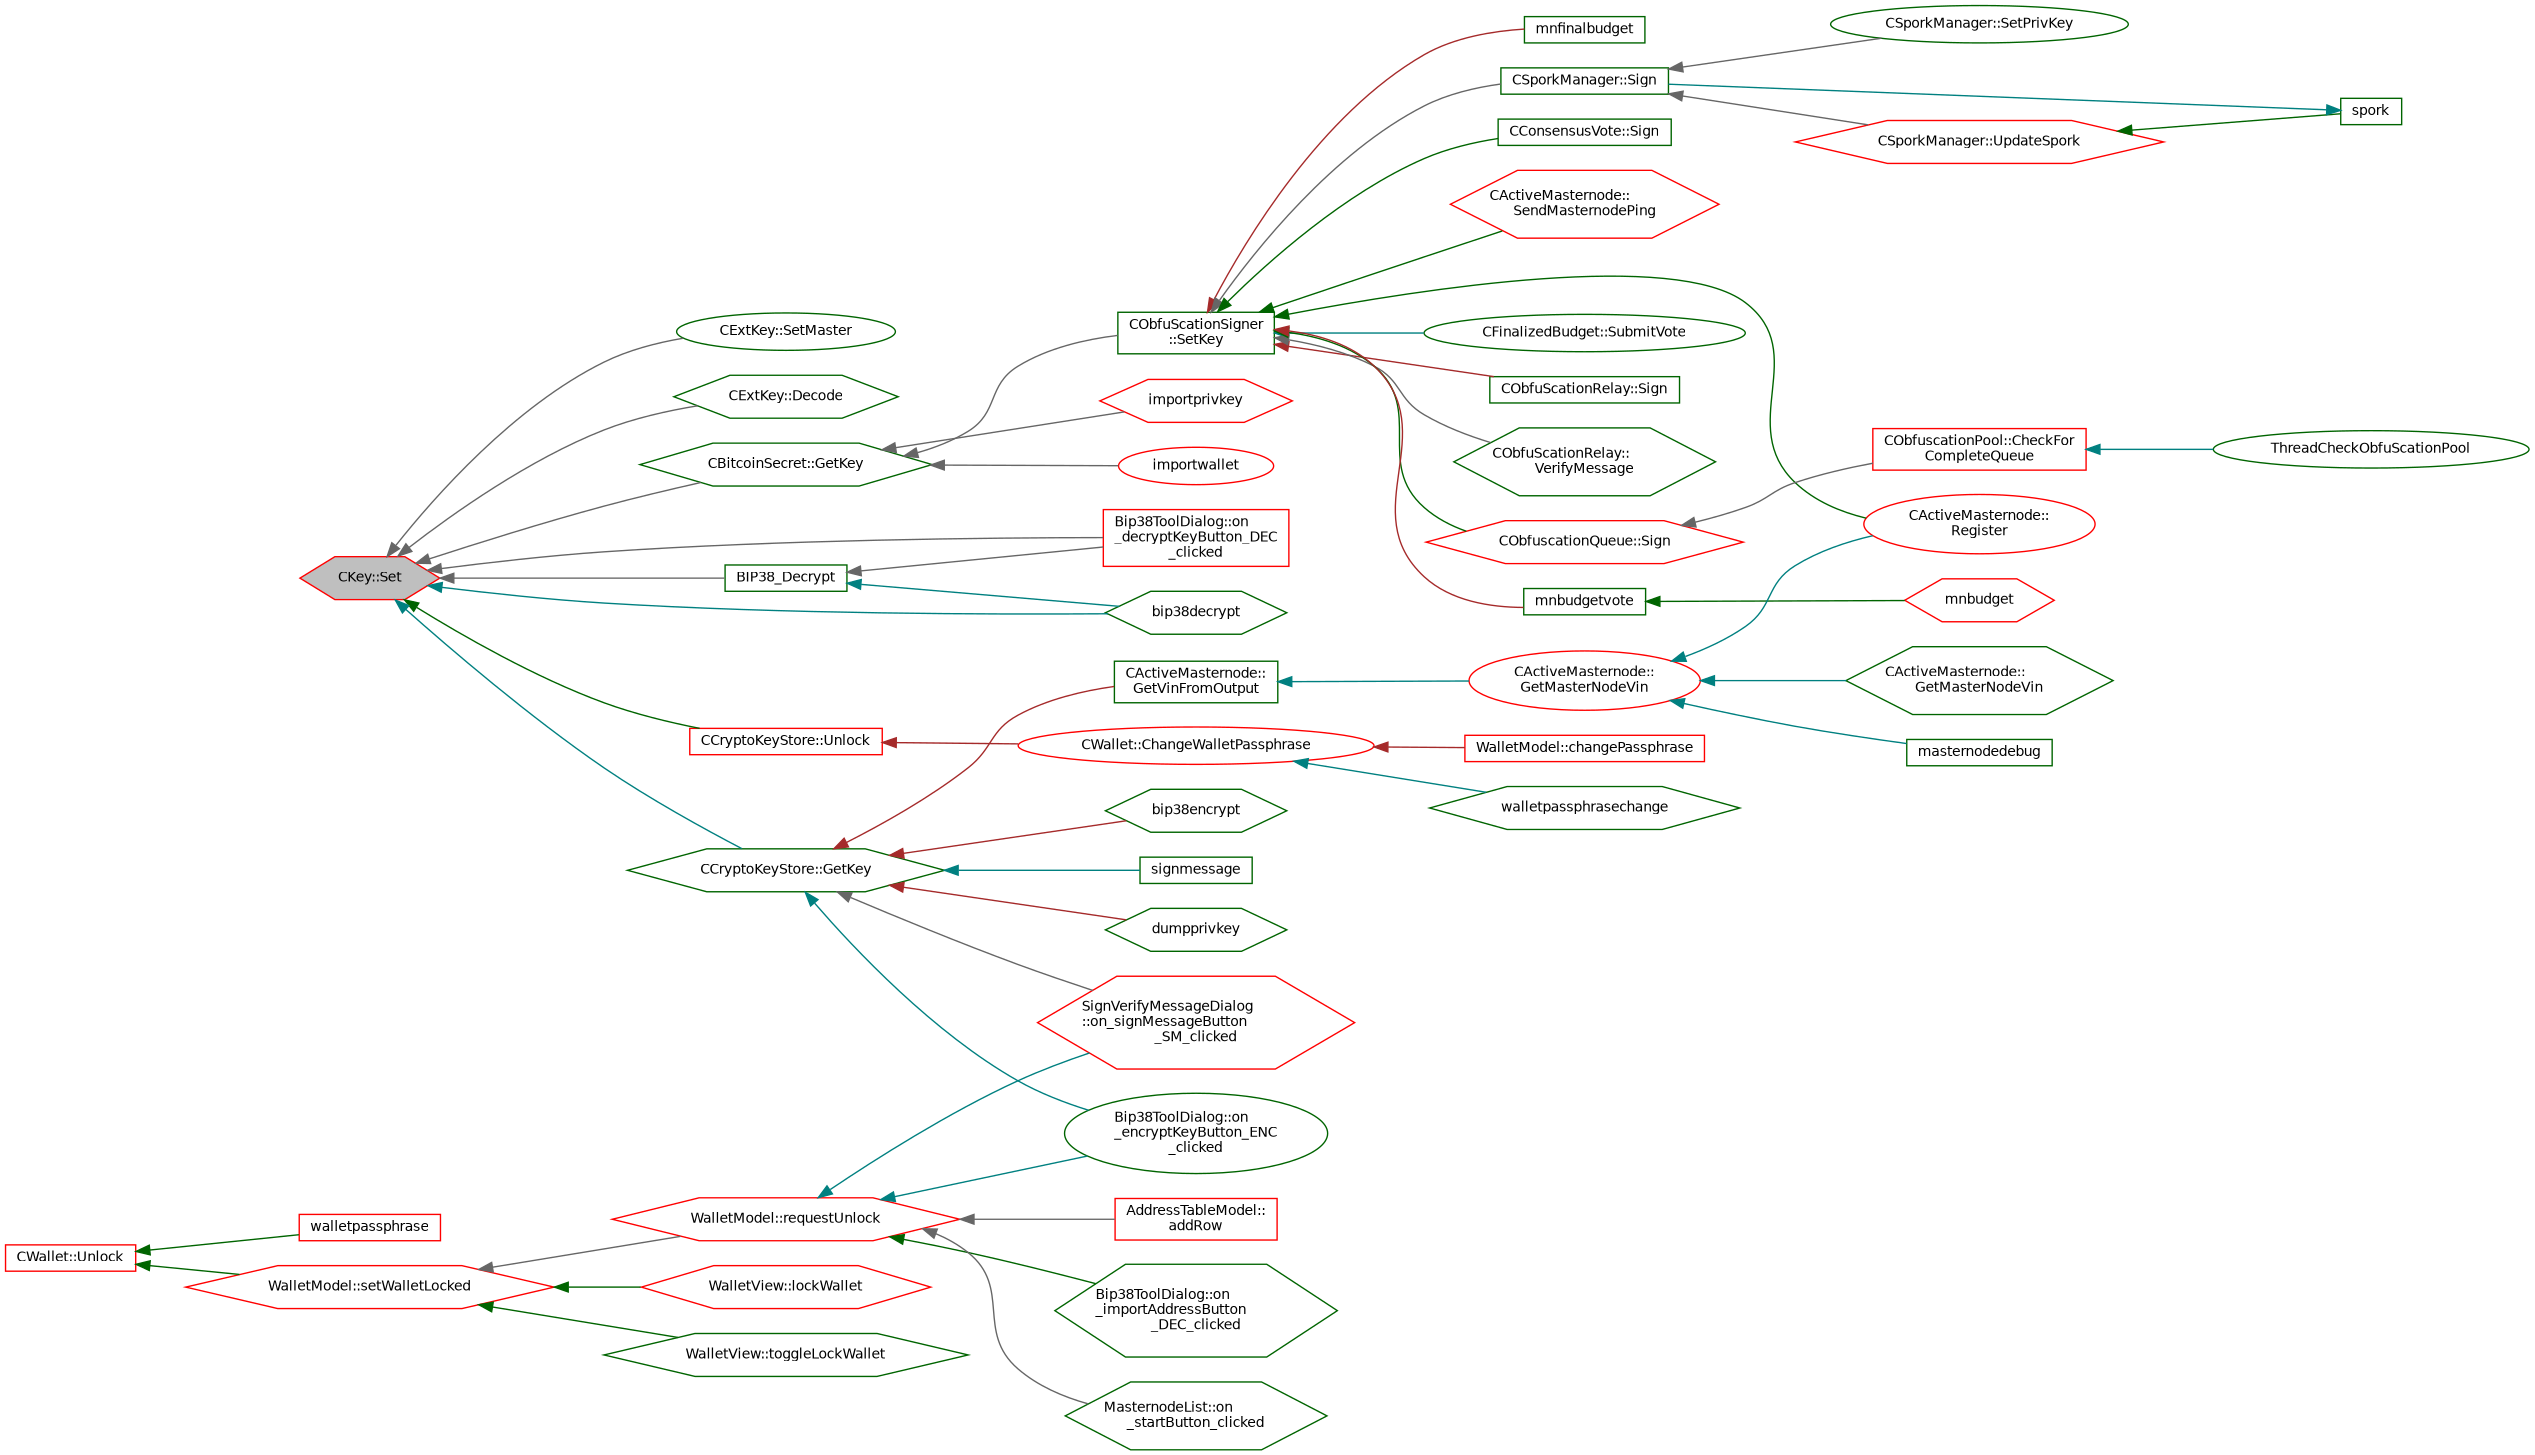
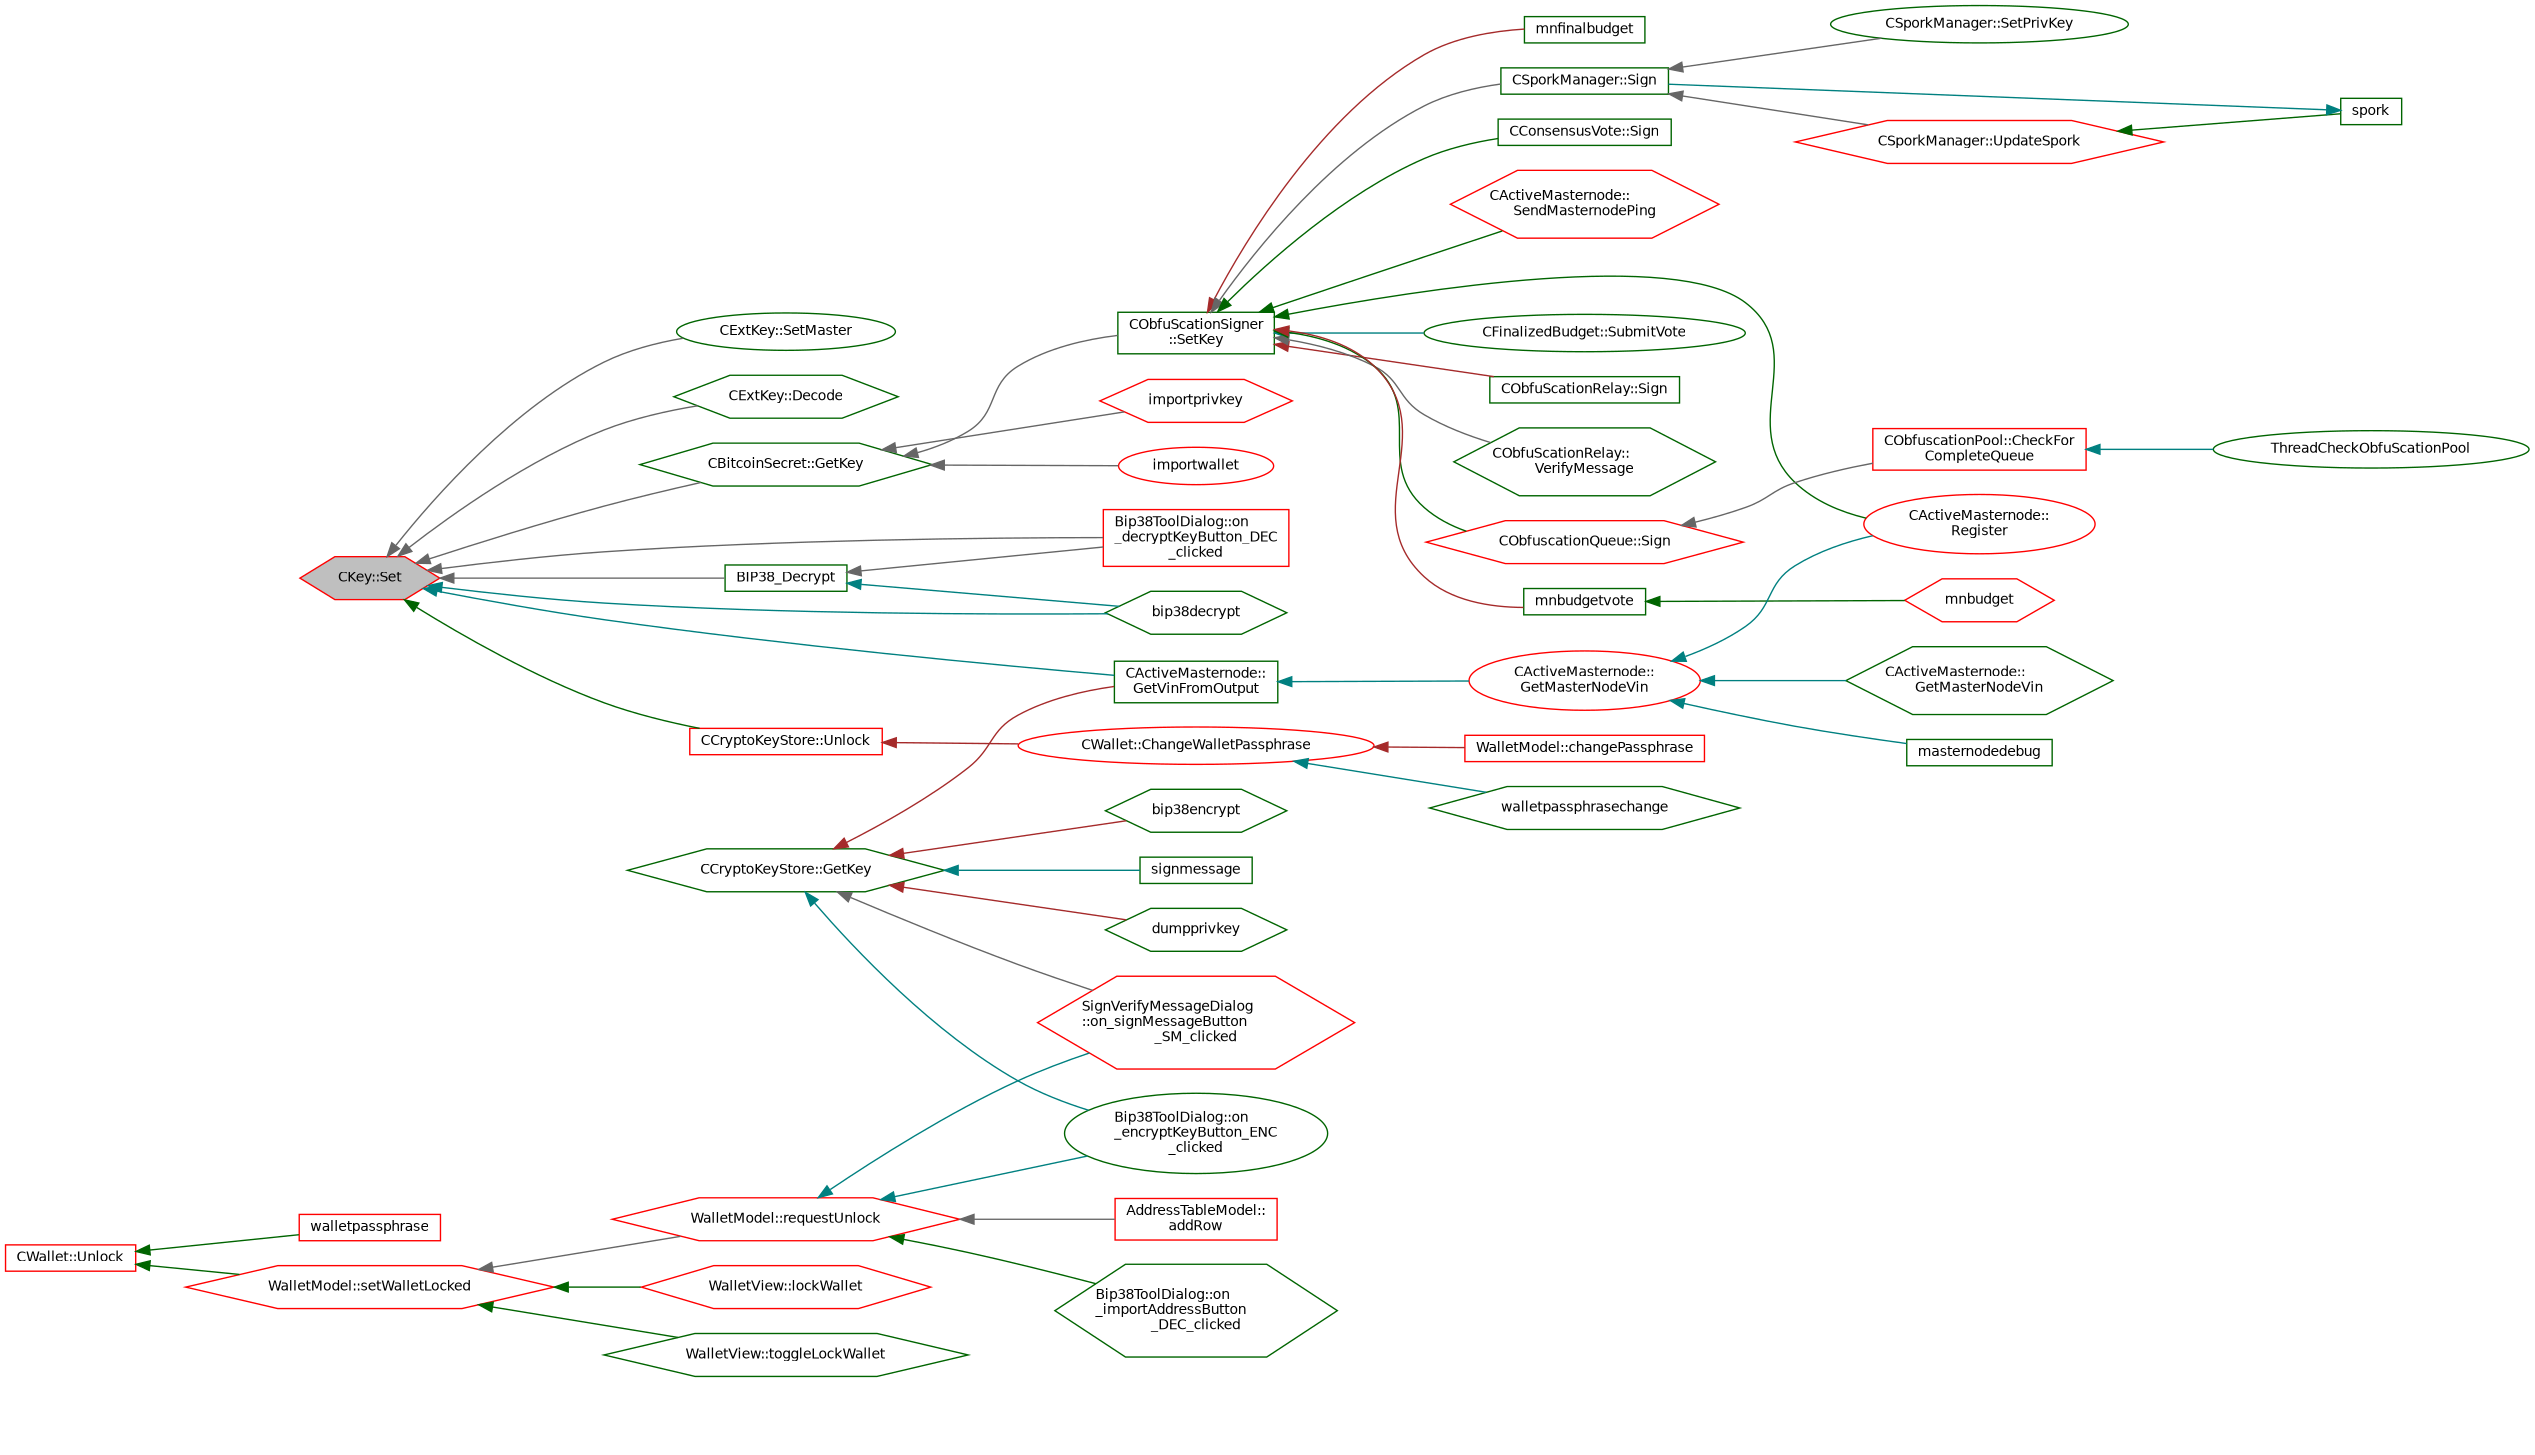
edge "CCryptoKeyStore::GetKey" -> "CKey::Set": now "CActiveMasternode:: GetVinFromOutput" -> "CKey::Set"
node "MasternodeList::on _startButton_clicked": removed
